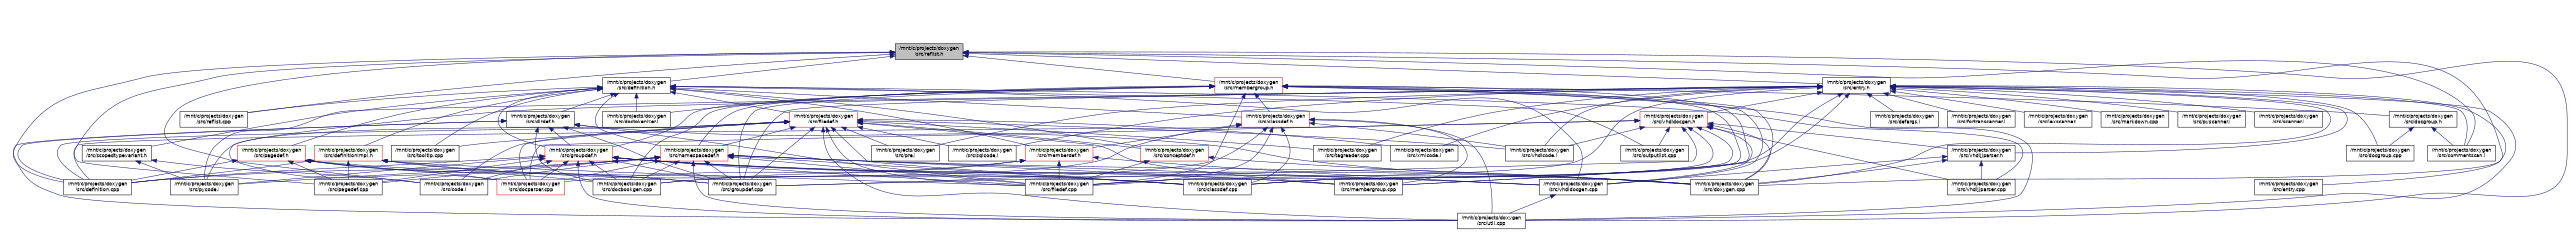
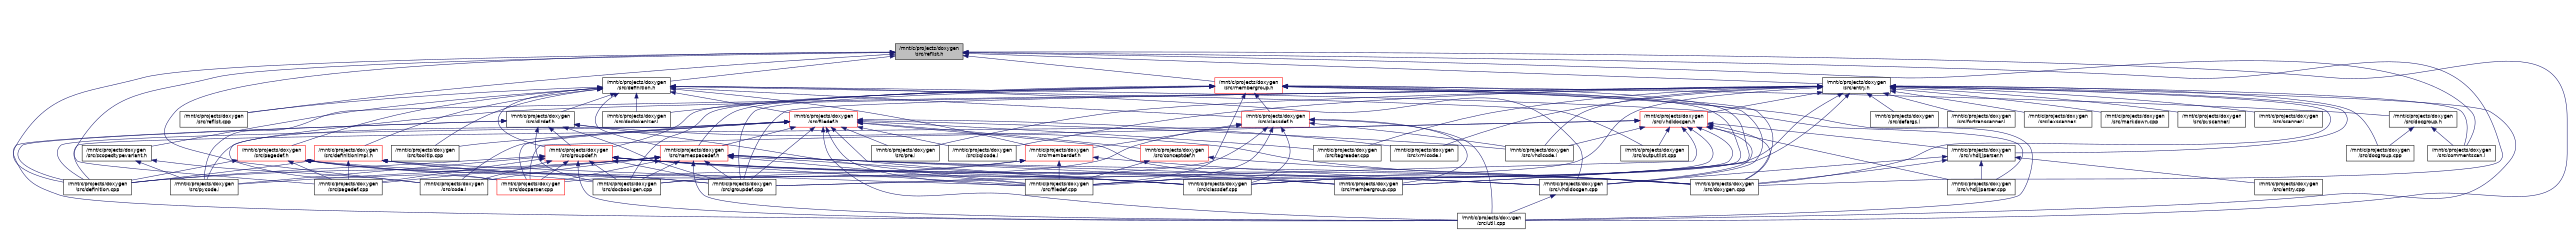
edge "/mnt/c/projects/doxygen /src/conceptdef.h" -> "/mnt/c/projects/doxygen /src/definition.h": removed
edge "/mnt/c/projects/doxygen /src/entry.cpp" -> "/mnt/c/projects/doxygen /src/entry.h": now "/mnt/c/projects/doxygen /src/entry.cpp" -> "/mnt/c/projects/doxygen /src/vhdljjparser.h"
